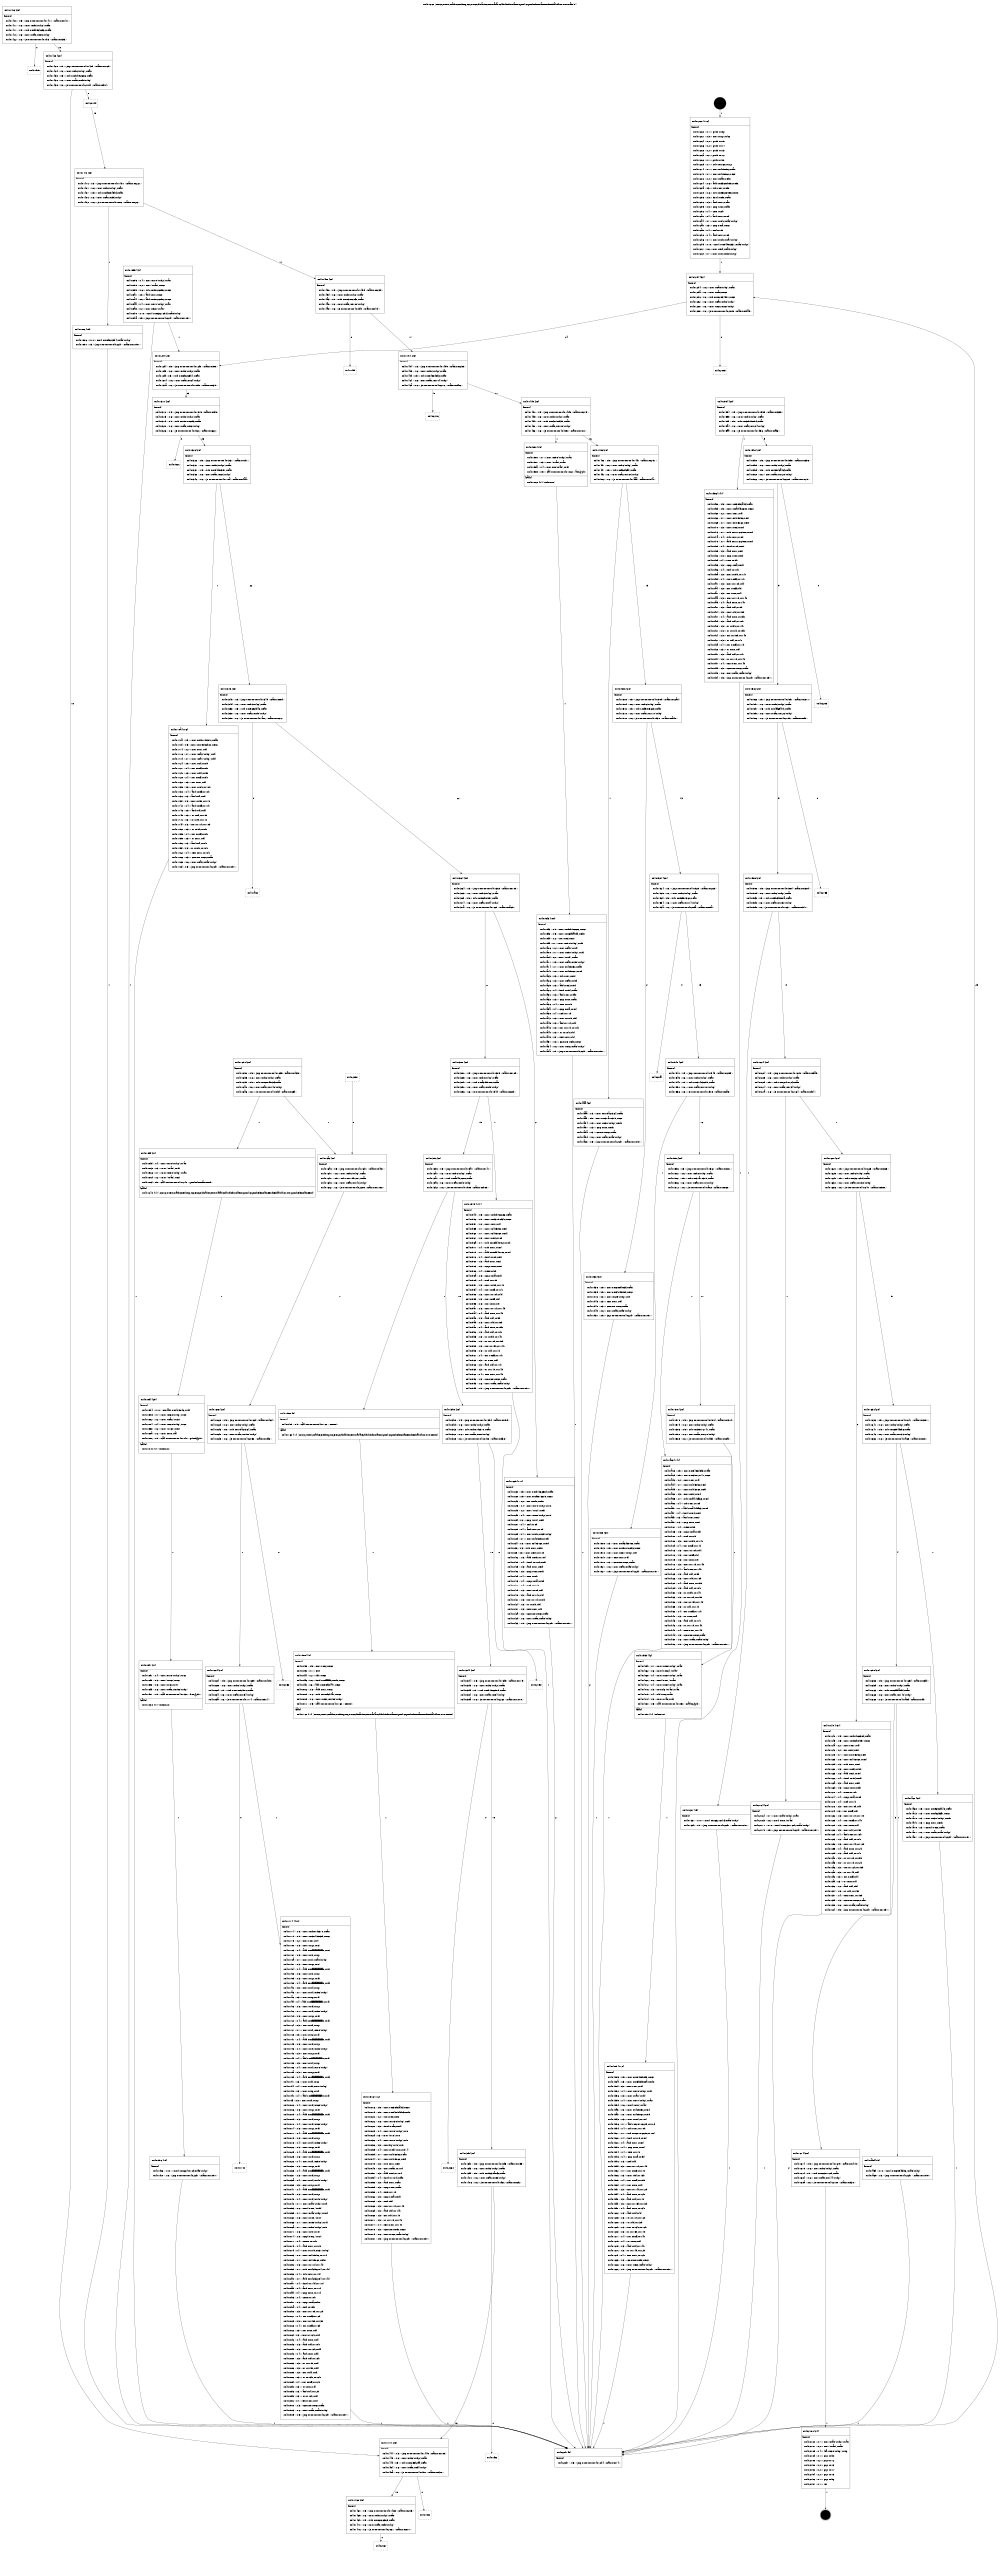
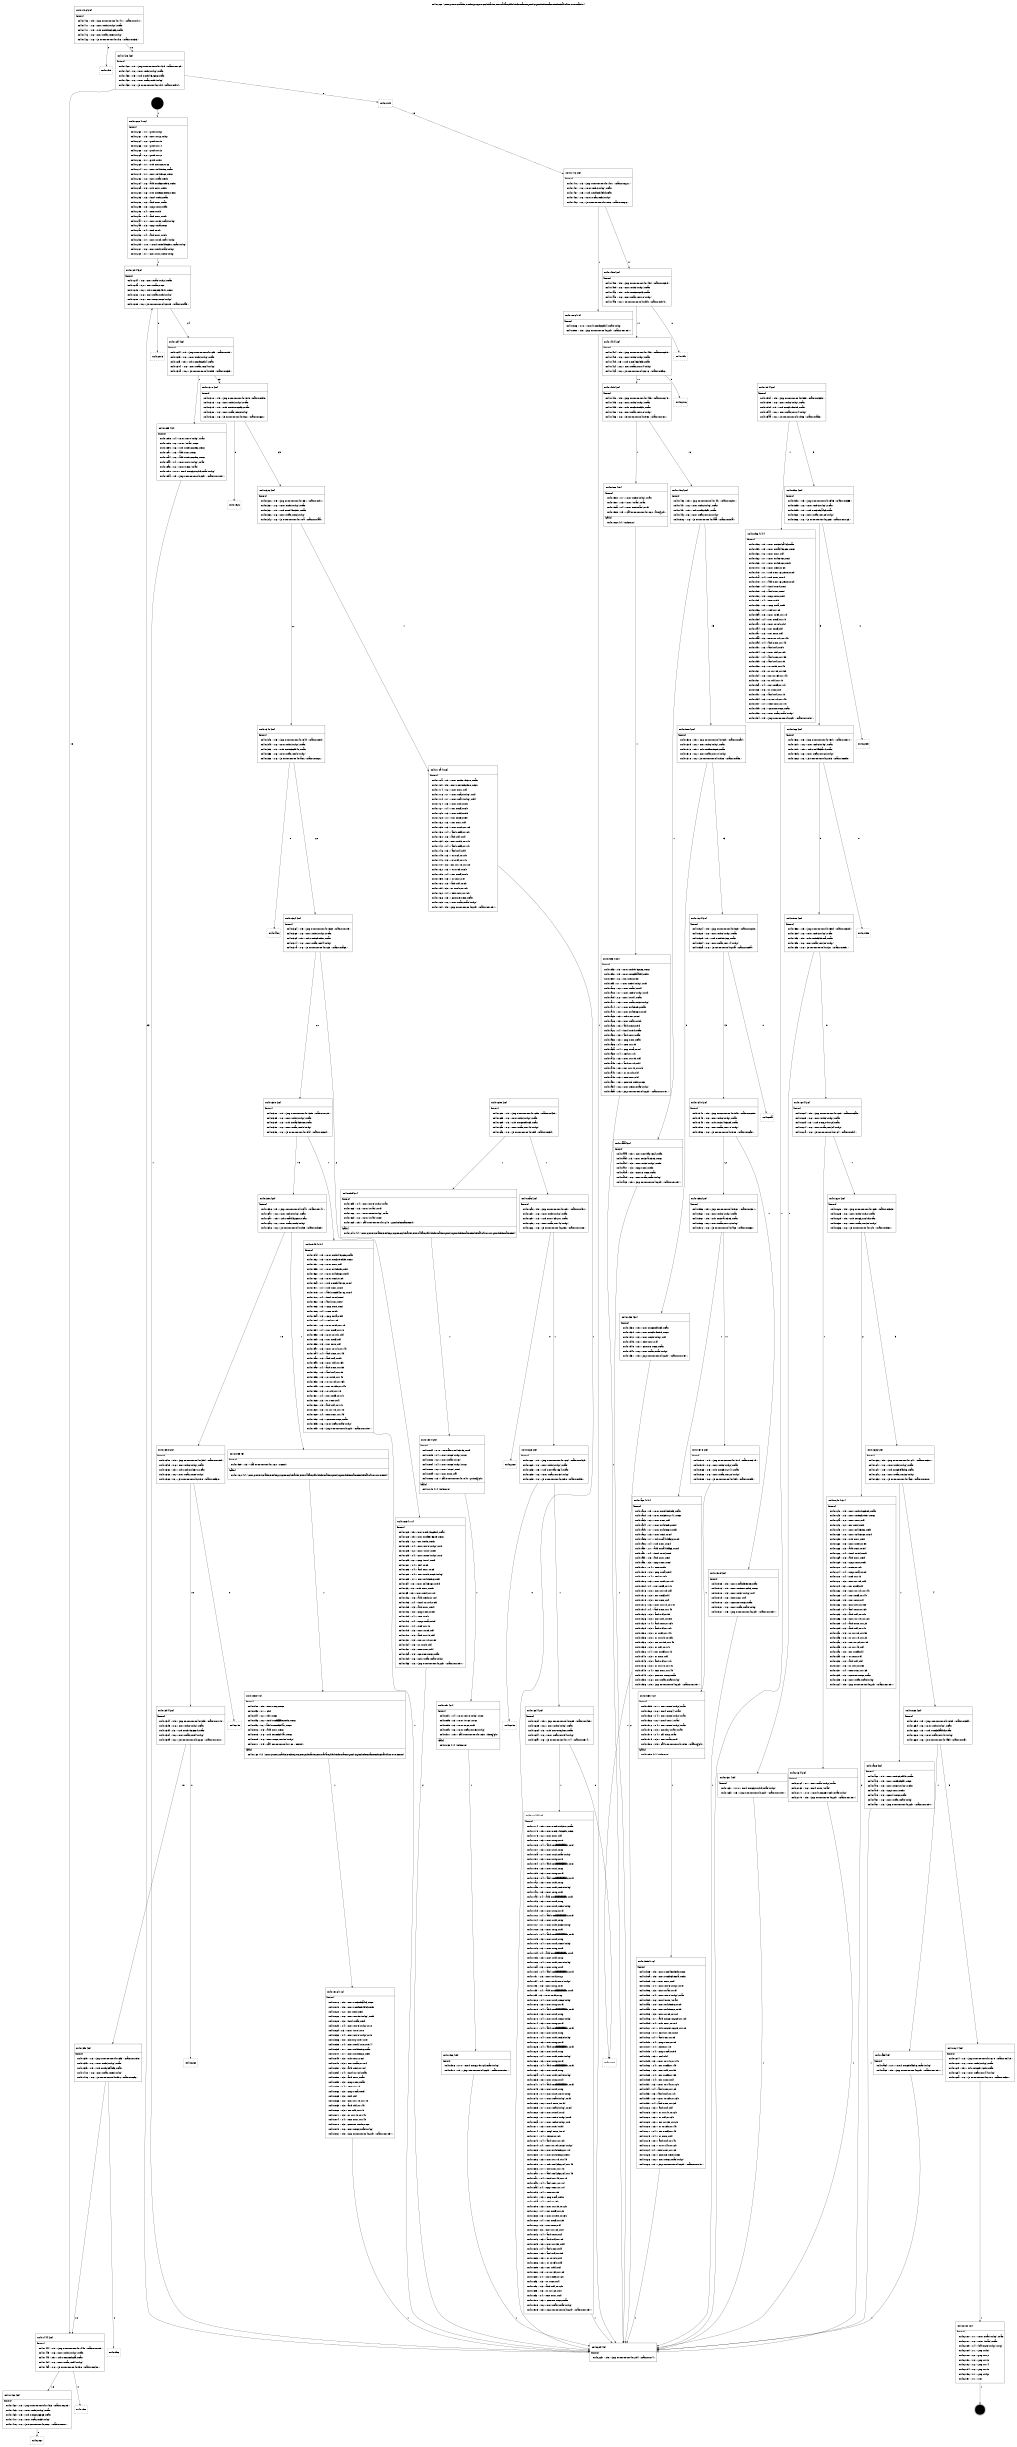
edge "0x401e95 [42]" -> "0x4012f4 [28]": reversed
edge "0x4022e8" -> "0x4016ac [28]": reversed
edge "0x401ac8 [147]" -> "0x4022f7 [5]": now "0x401ac8 [147]" -> "0x401700"
